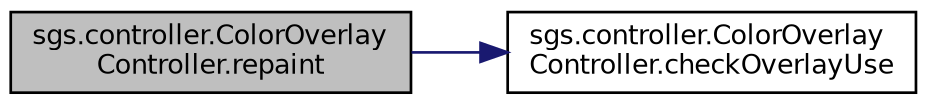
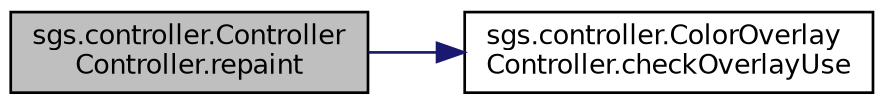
node "sgs.controller.ColorOverlay Controller.repaint": label "sgs.controller.ColorOverlay Controller.repaint" -> "sgs.controller.Controller Controller.repaint"
